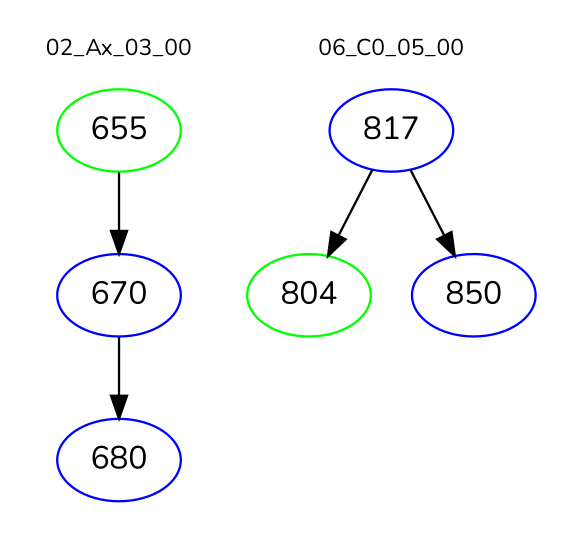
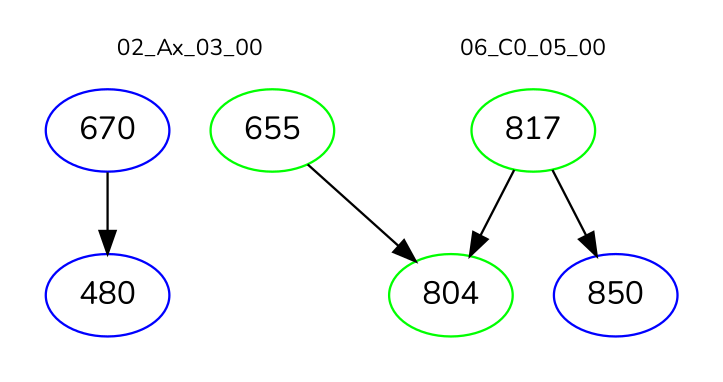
node "817": color blue -> green
edge "655" -> "670": now "655" -> "804"
node "680": label "680" -> "480"
